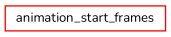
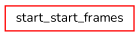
node "animation_start_frames": label "animation_start_frames" -> "start_start_frames"
